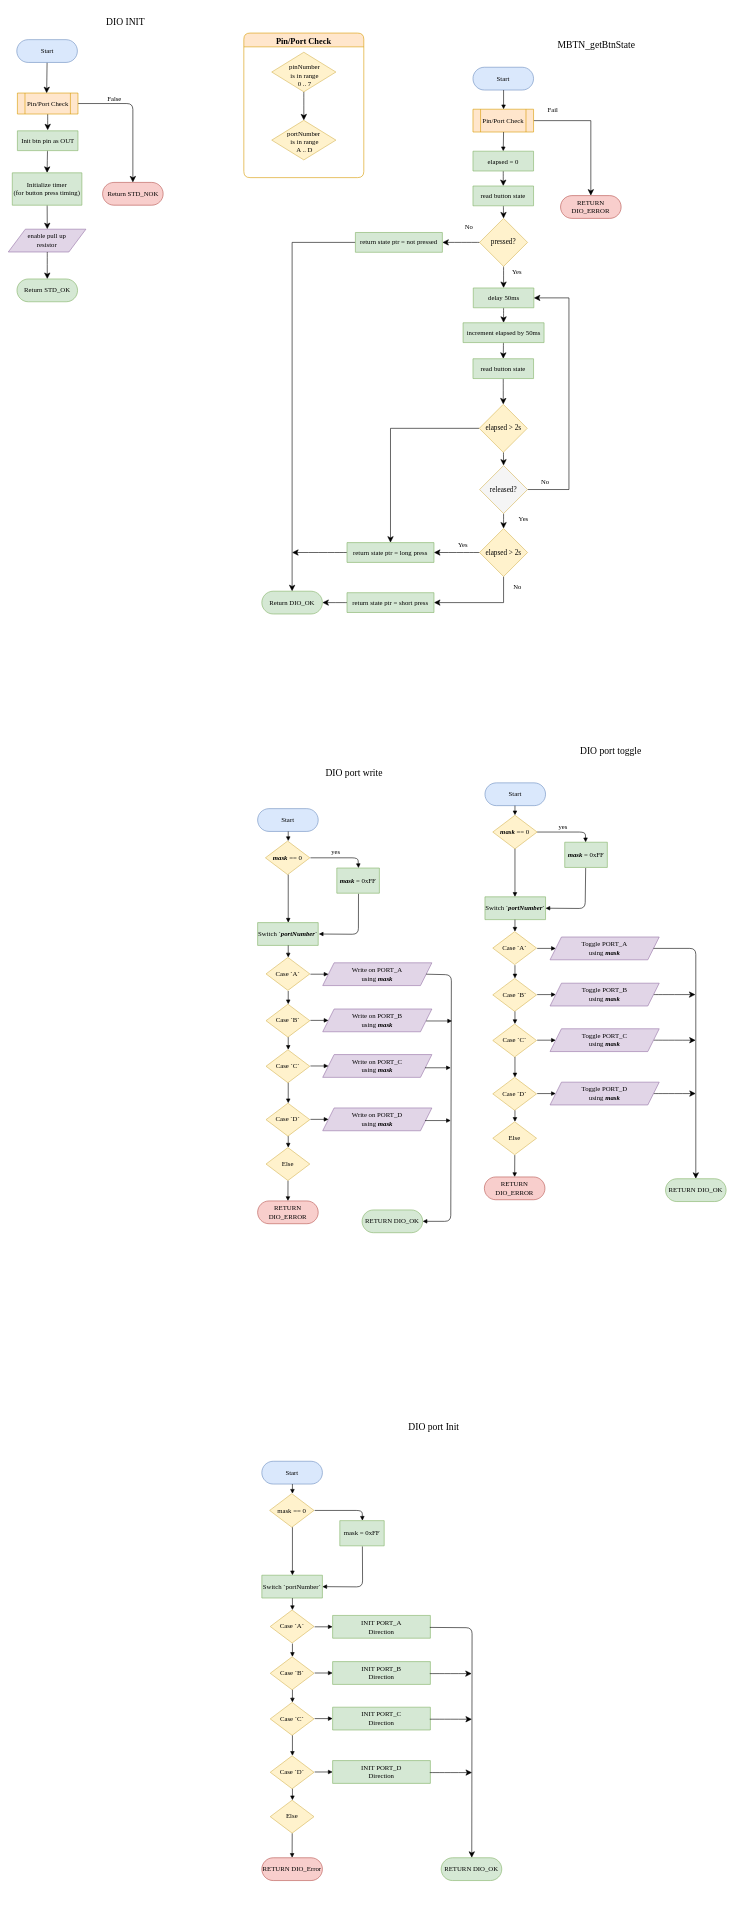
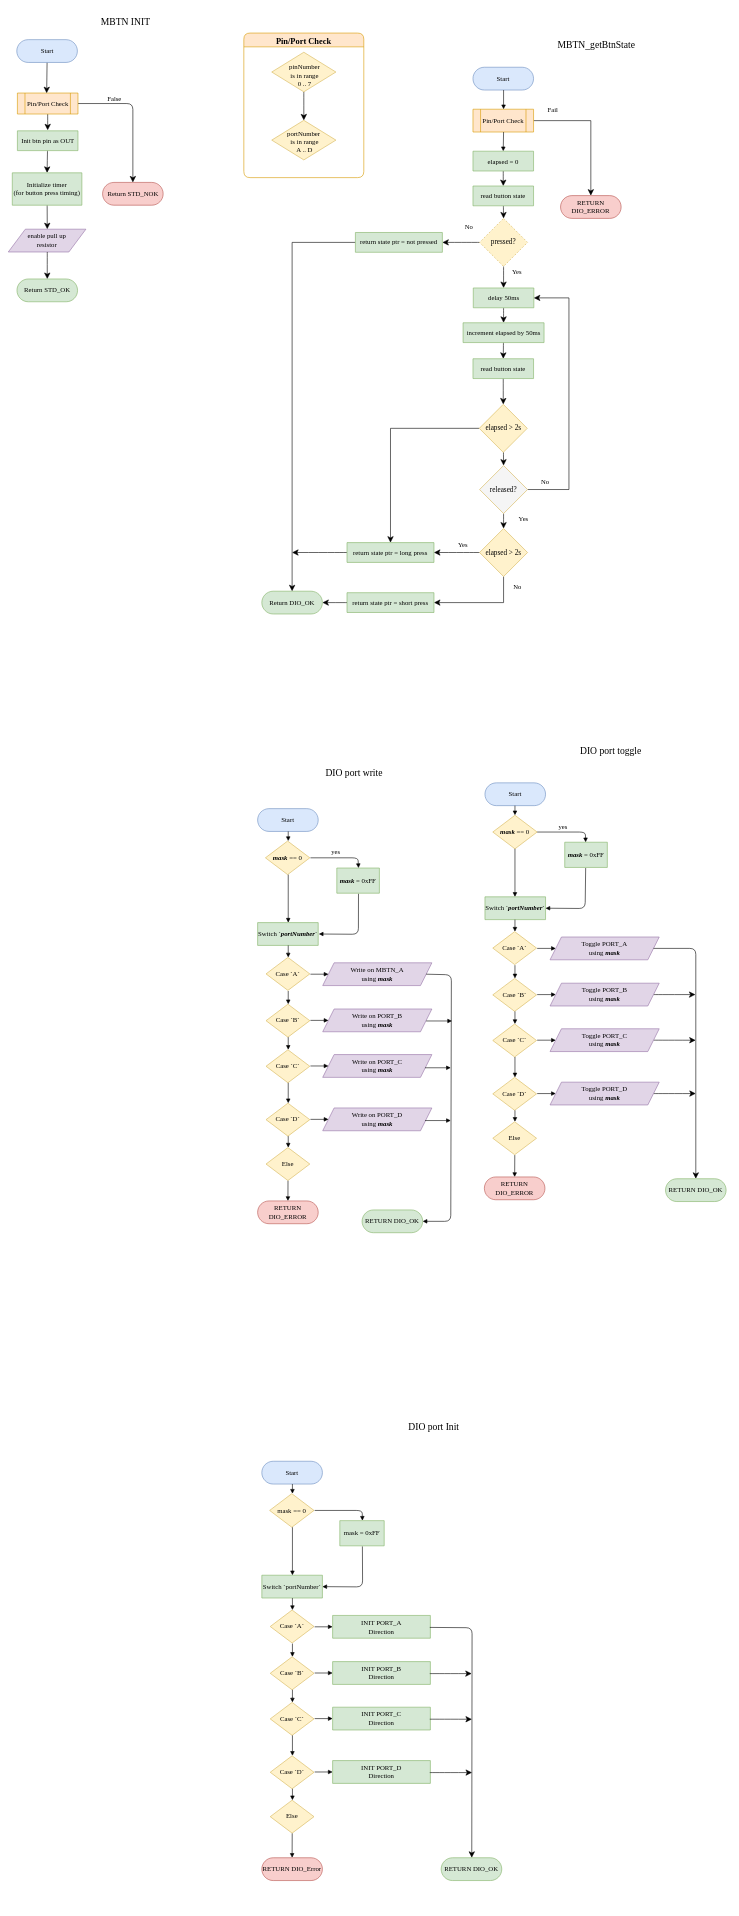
node "DIO INIT": label "DIO INIT" -> "MBTN INIT"
node "pressed?": style solid -> dashed
node "Write on PORT_A using mask": label "Write on PORT_A using mask" -> "Write on MBTN_A using mask"
